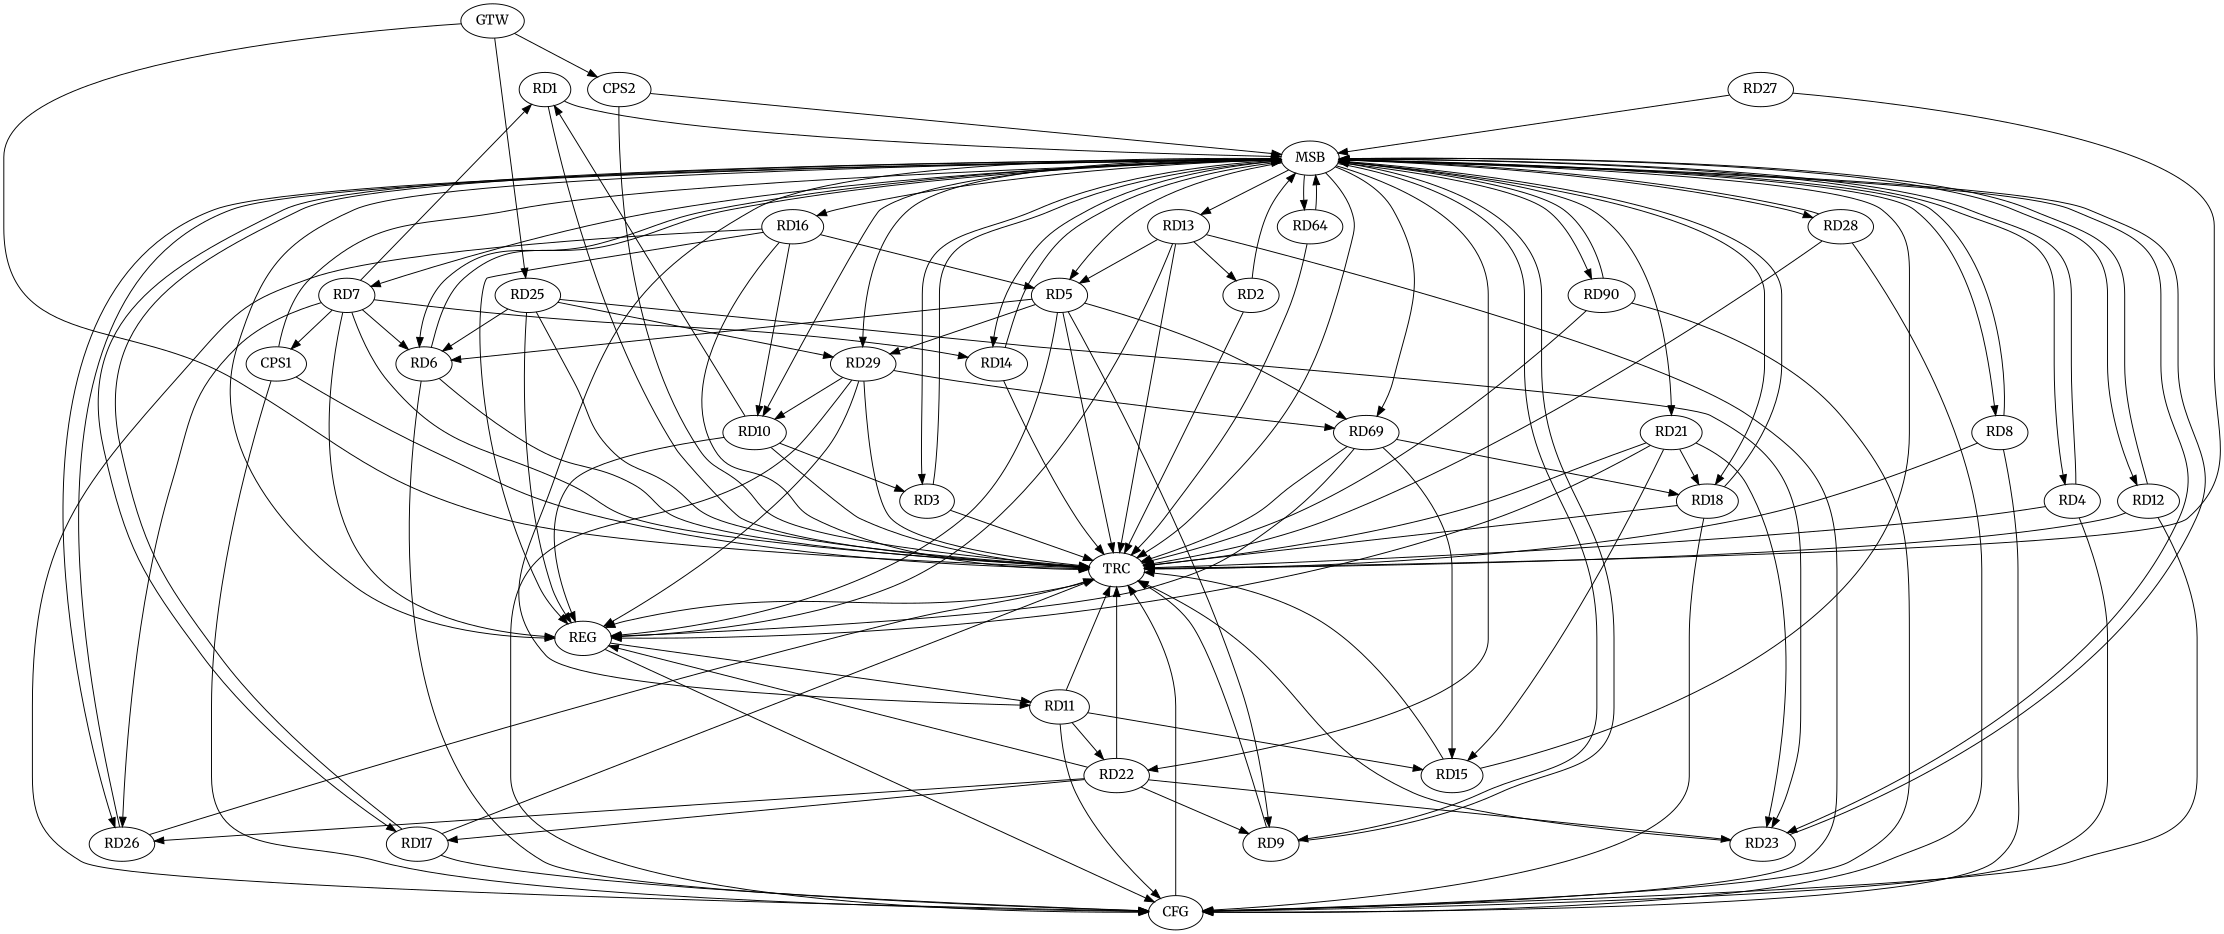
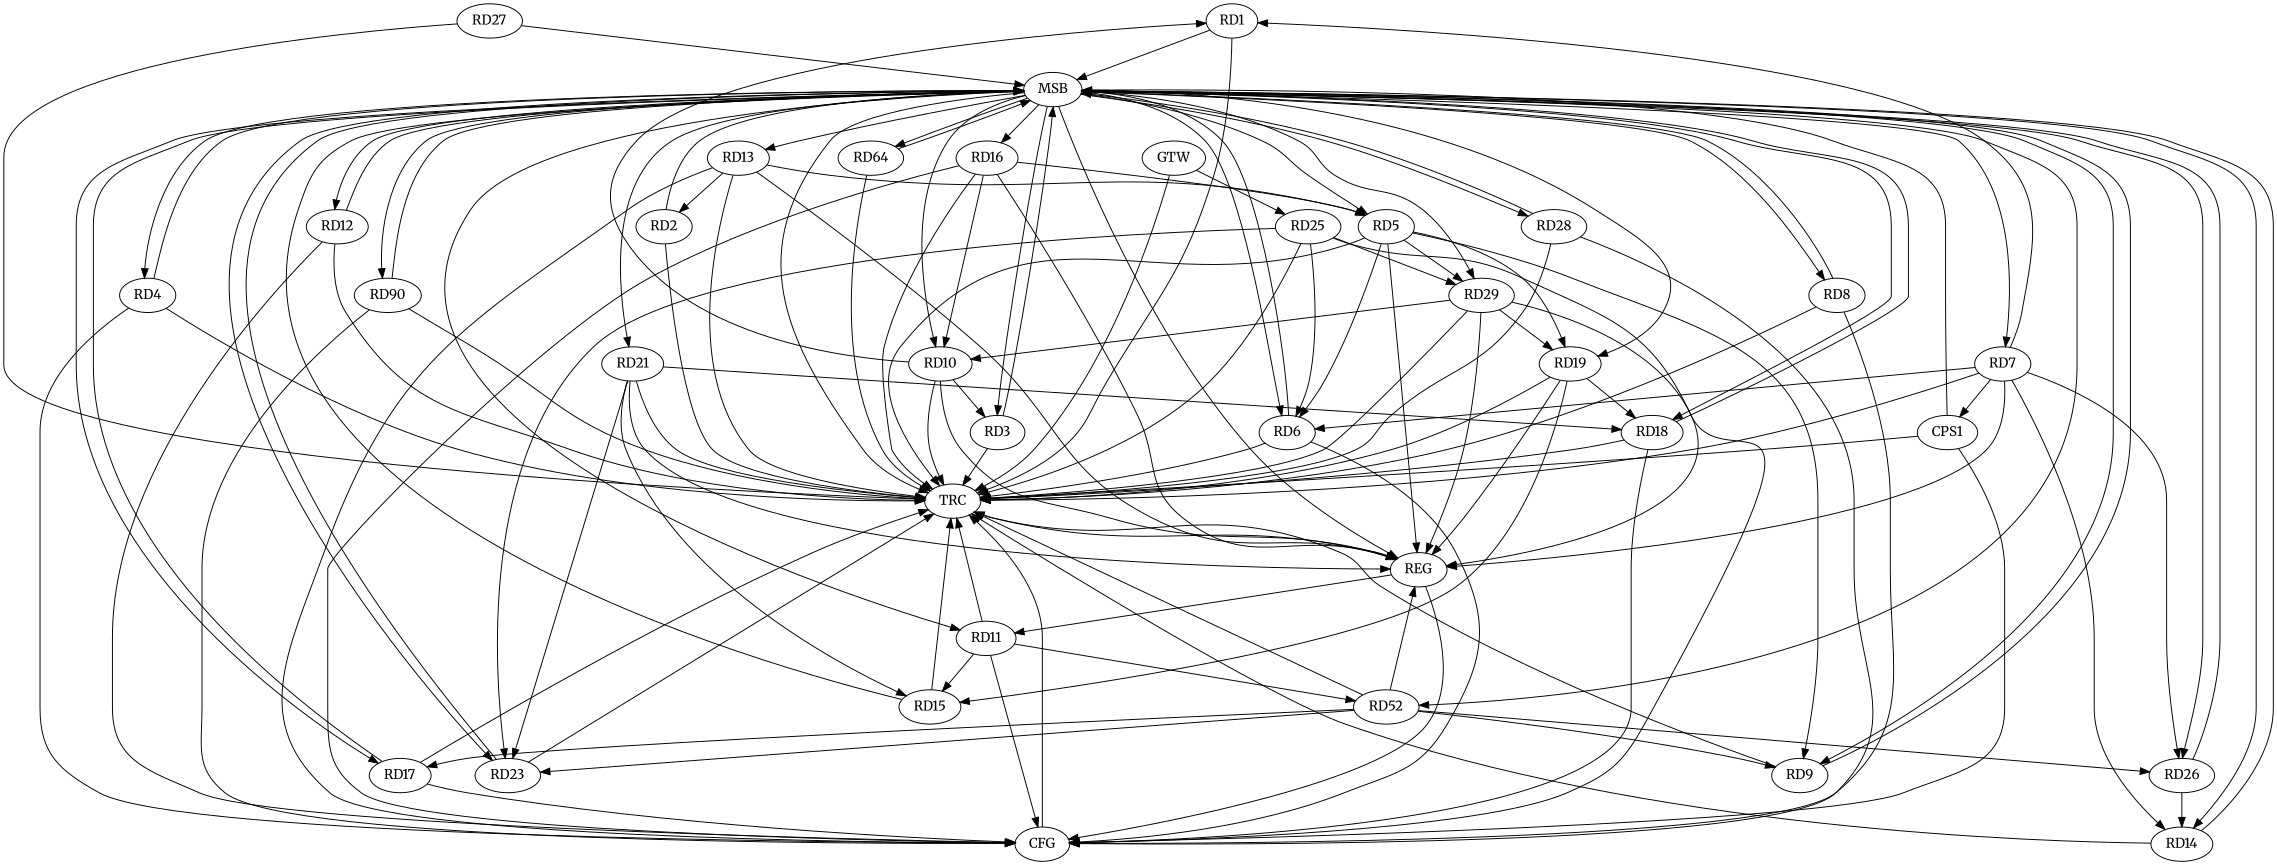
node "CPS2": removed
node "RD69": label "RD69" -> "RD19"
edge "RD26" -> "TRC": now "RD26" -> "RD14"
node "RD22": label "RD22" -> "RD52"
